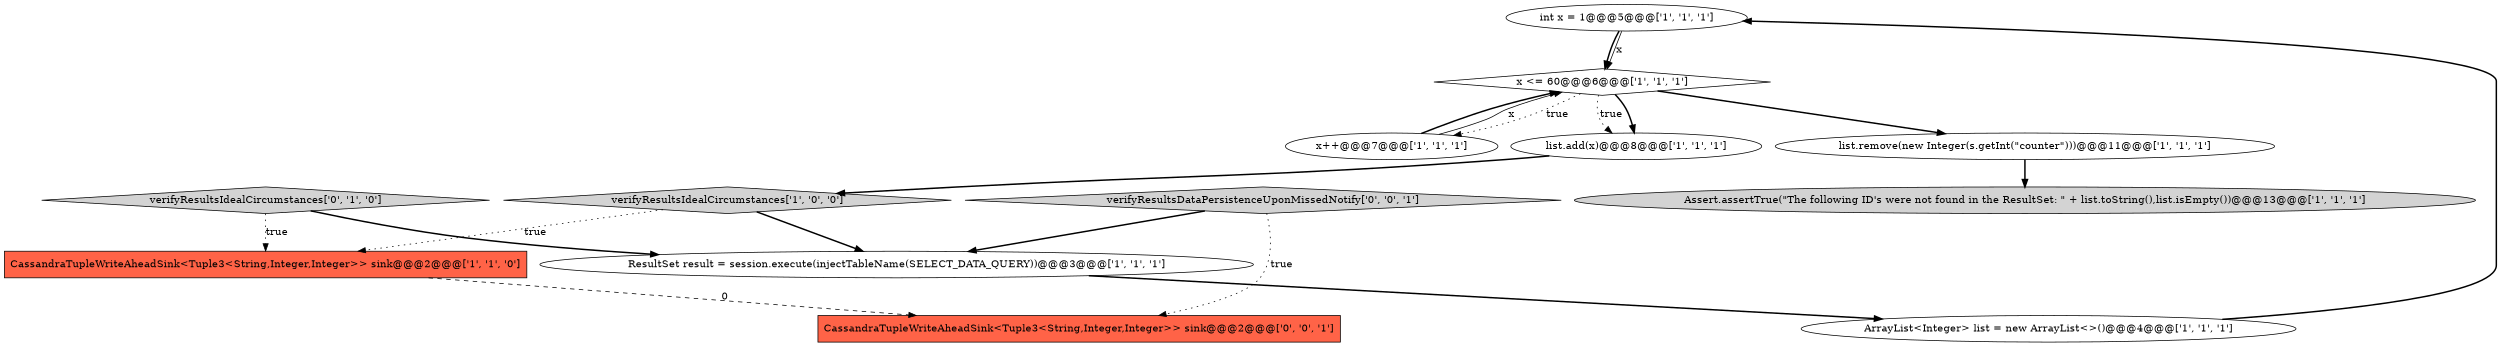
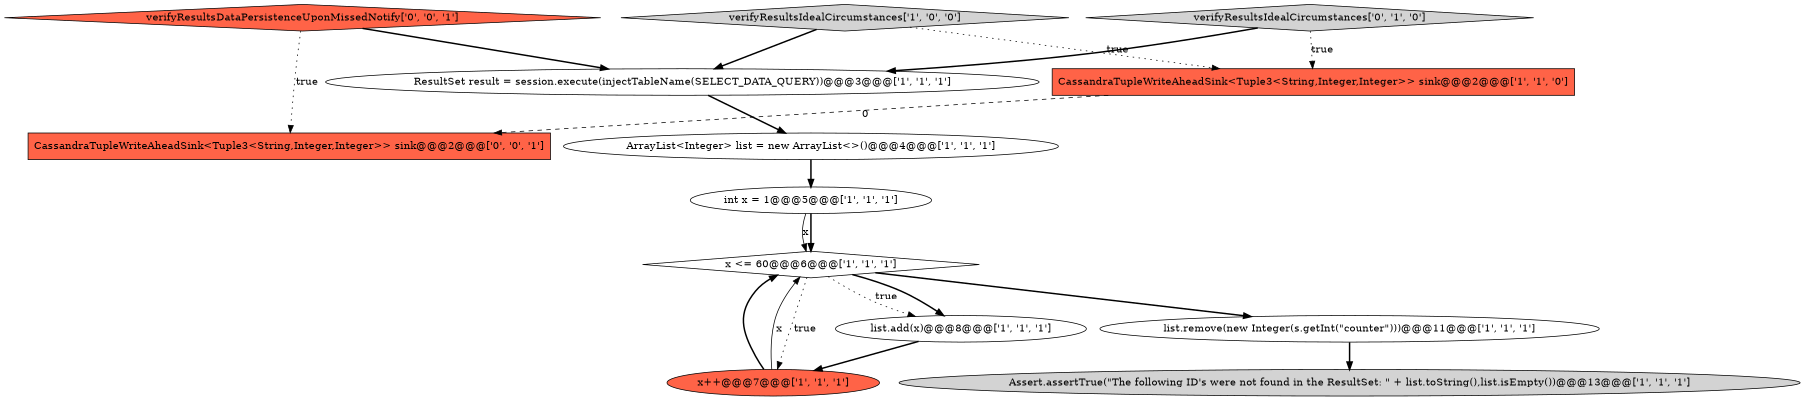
node "x++@@@7@@@['1', '1', '1']": fillcolor white -> tomato
edge "list.add(x)@@@8@@@['1', '1', '1']" -> "verifyResultsIdealCircumstances['1', '0', '0']": now "list.add(x)@@@8@@@['1', '1', '1']" -> "x++@@@7@@@['1', '1', '1']"
node "verifyResultsDataPersistenceUponMissedNotify['0', '0', '1']": fillcolor lightgray -> tomato
